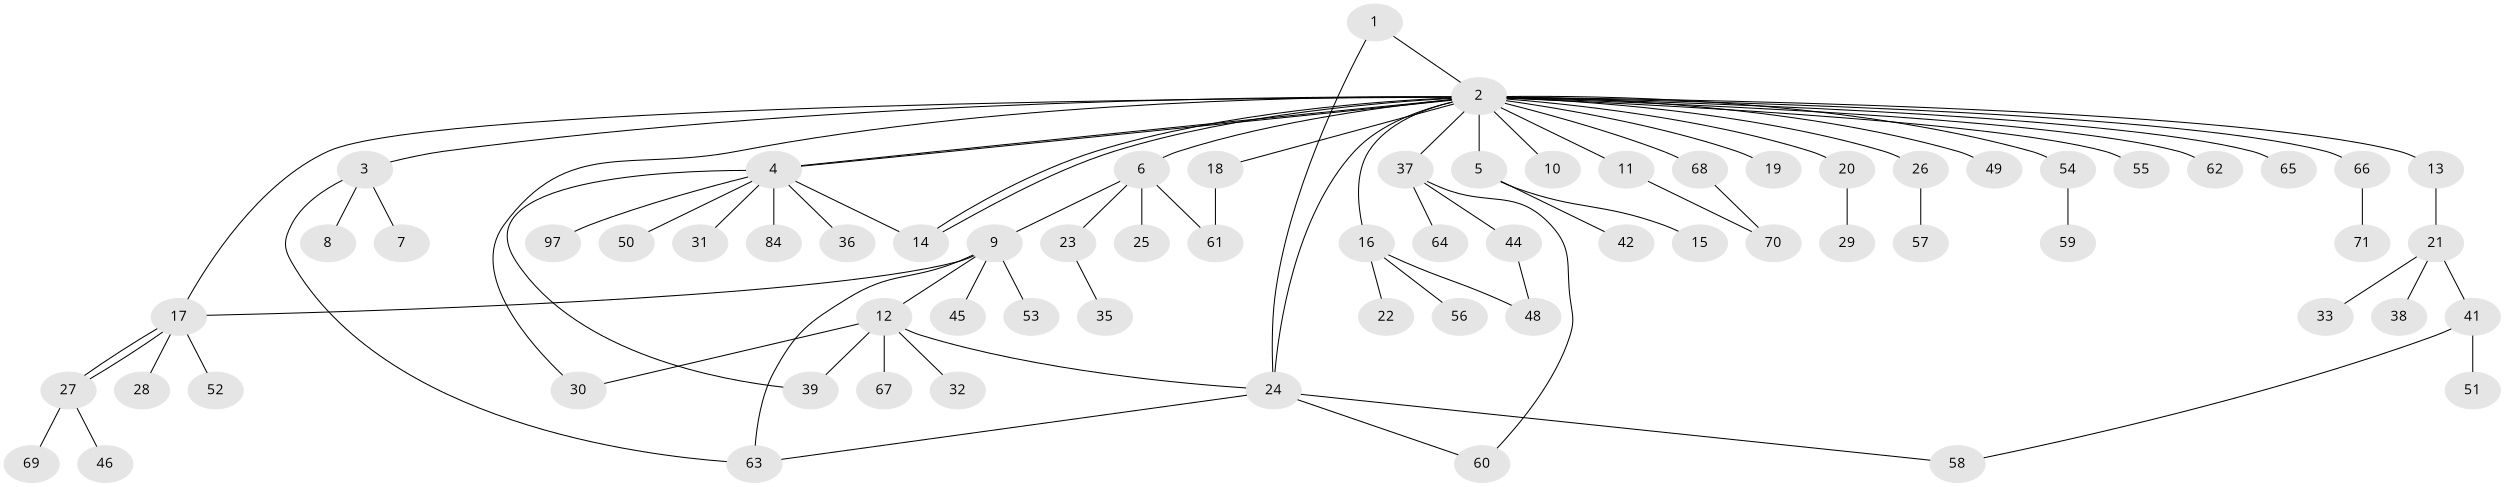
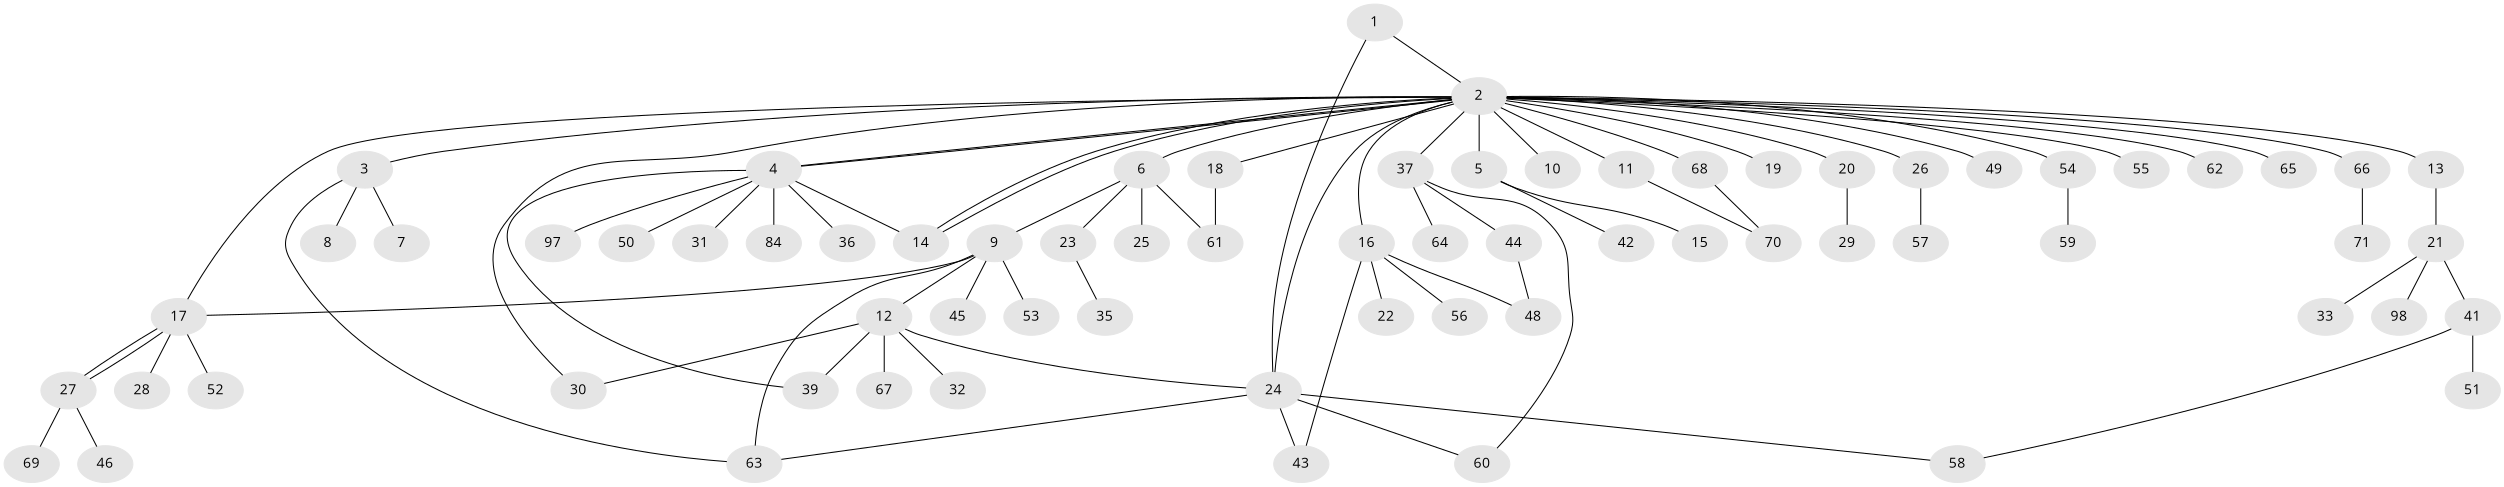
node "38": label "38" -> "98"
node "43": added
